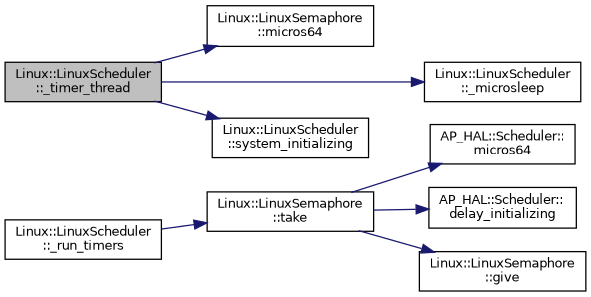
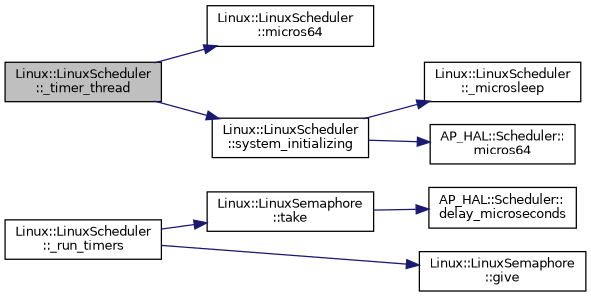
node "Linux::LinuxSemaphore ::micros64": label "Linux::LinuxSemaphore ::micros64" -> "Linux::LinuxScheduler ::micros64"
edge "Linux::LinuxScheduler ::_timer_thread" -> "Linux::LinuxScheduler ::_microsleep": now "Linux::LinuxScheduler ::system_initializing" -> "Linux::LinuxScheduler ::_microsleep"
edge "Linux::LinuxSemaphore ::take" -> "AP_HAL::Scheduler:: micros64": now "Linux::LinuxScheduler ::system_initializing" -> "AP_HAL::Scheduler:: micros64"
node "AP_HAL::Scheduler:: delay_initializing": label "AP_HAL::Scheduler:: delay_initializing" -> "AP_HAL::Scheduler:: delay_microseconds"
edge "Linux::LinuxSemaphore ::take" -> "Linux::LinuxSemaphore ::give": now "Linux::LinuxScheduler ::_run_timers" -> "Linux::LinuxSemaphore ::give"
